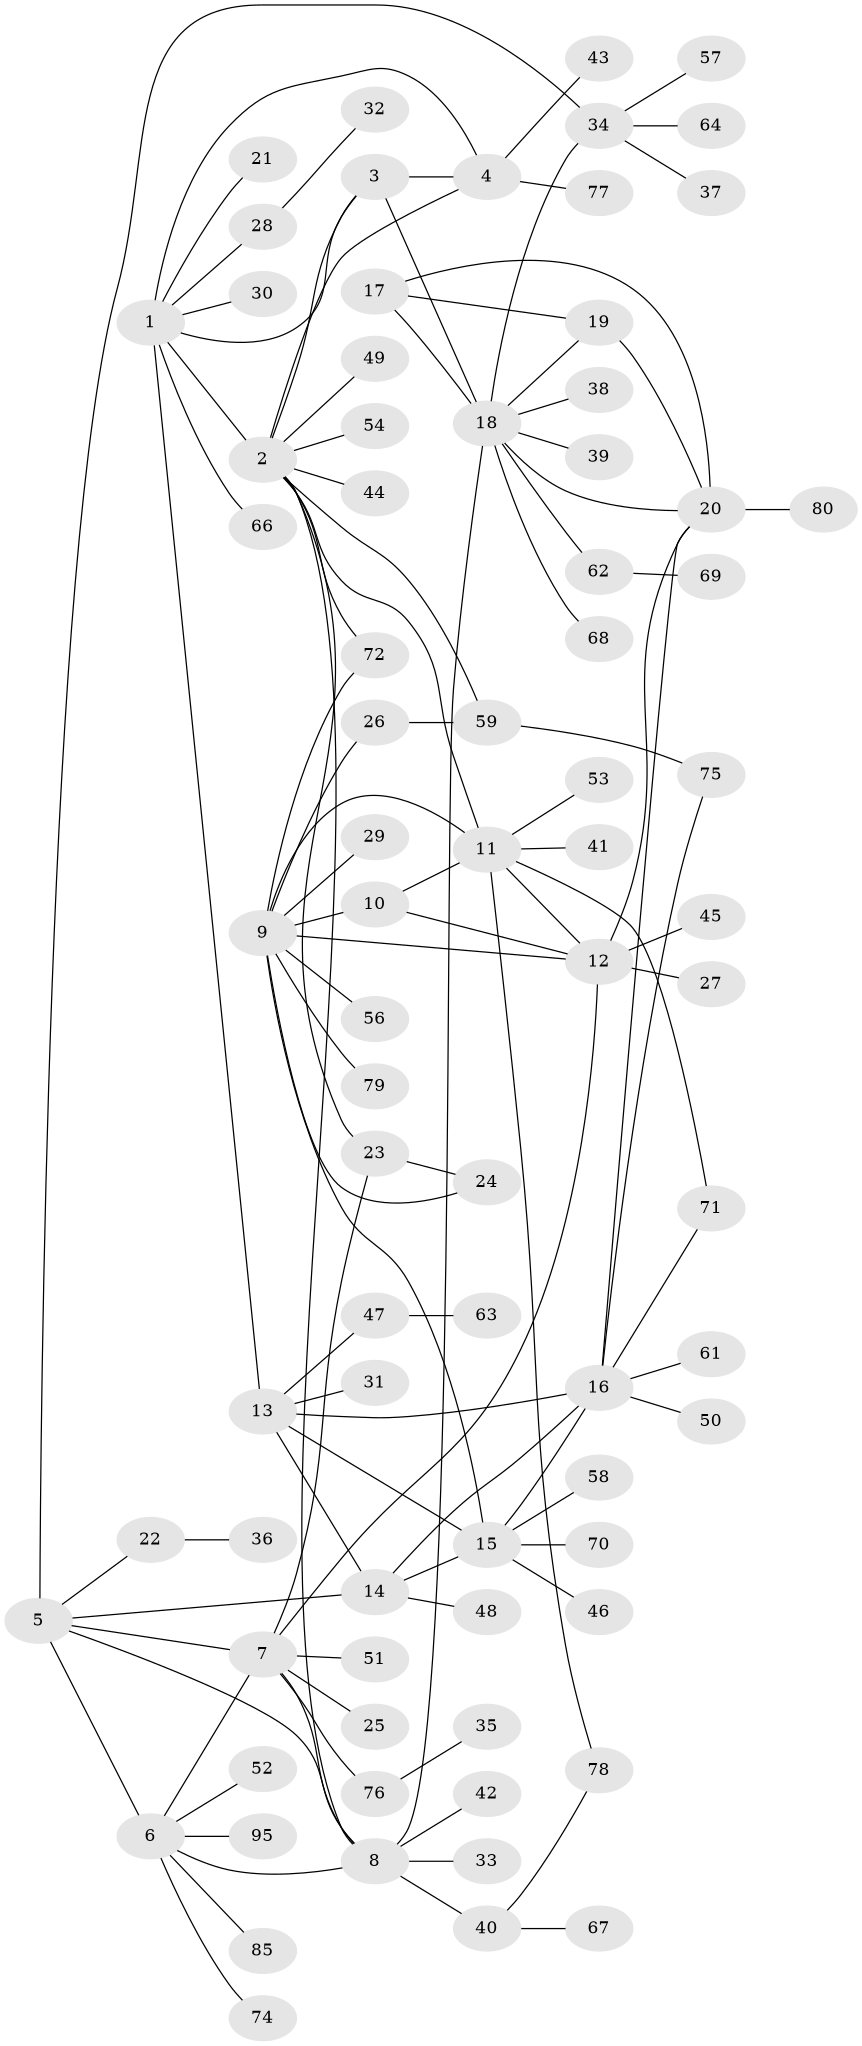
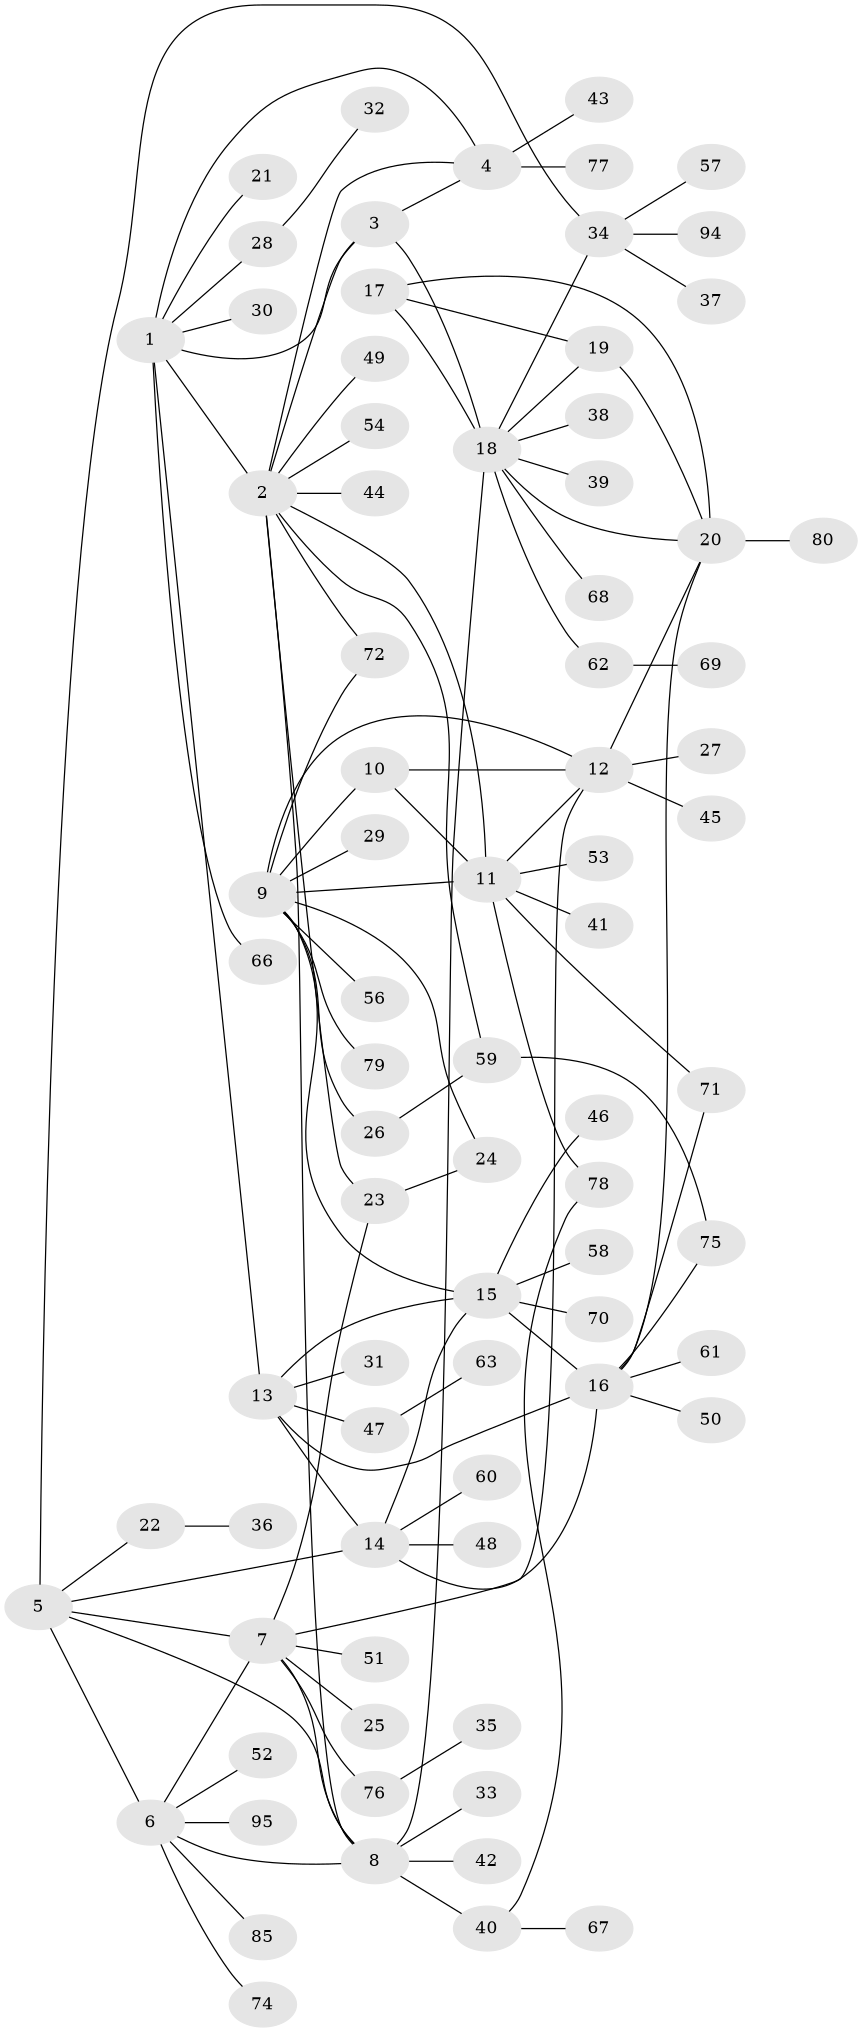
node "64": label "64" -> "94"
node "60": added
